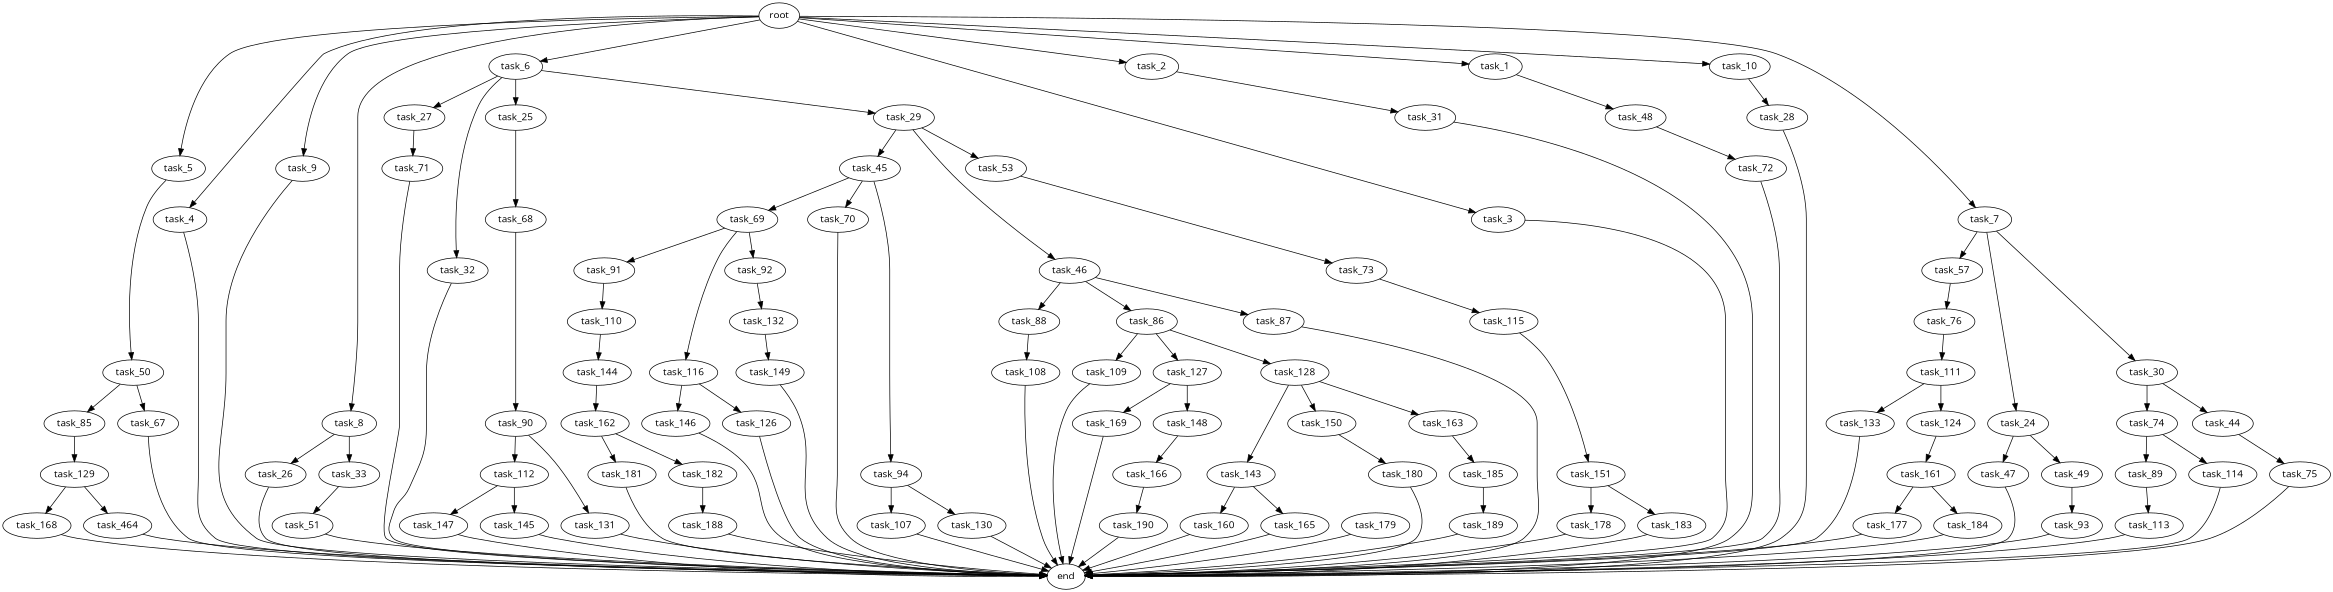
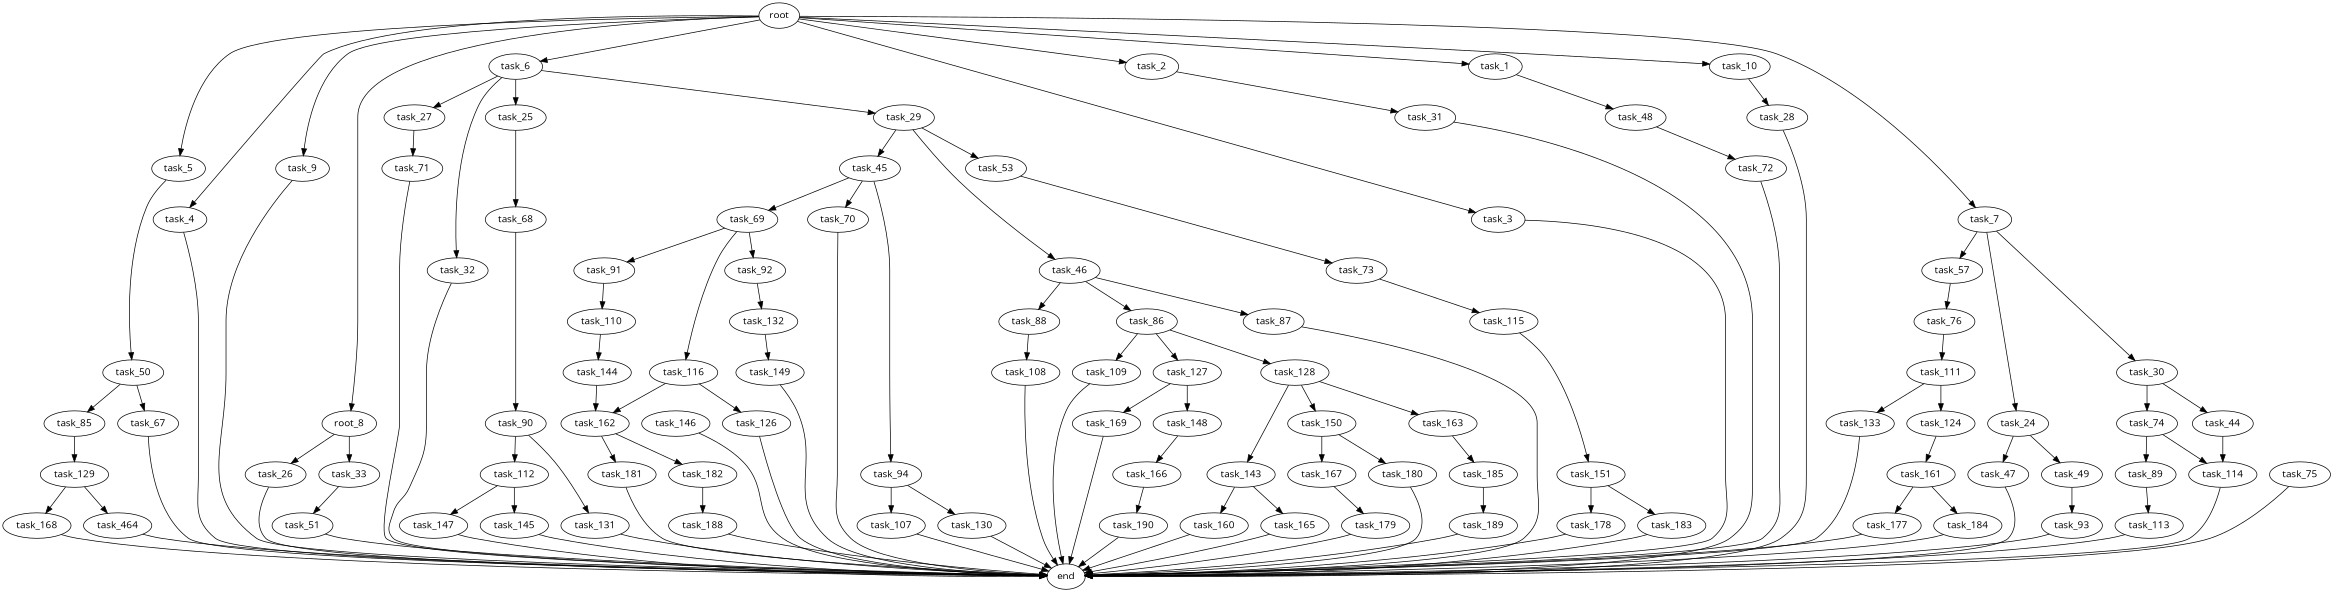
edge "task_116" -> "task_146": now "task_116" -> "task_162"
node "task_8": label "task_8" -> "root_8"
edge "task_44" -> "task_75": now "task_44" -> "task_114"
node "task_167": added
